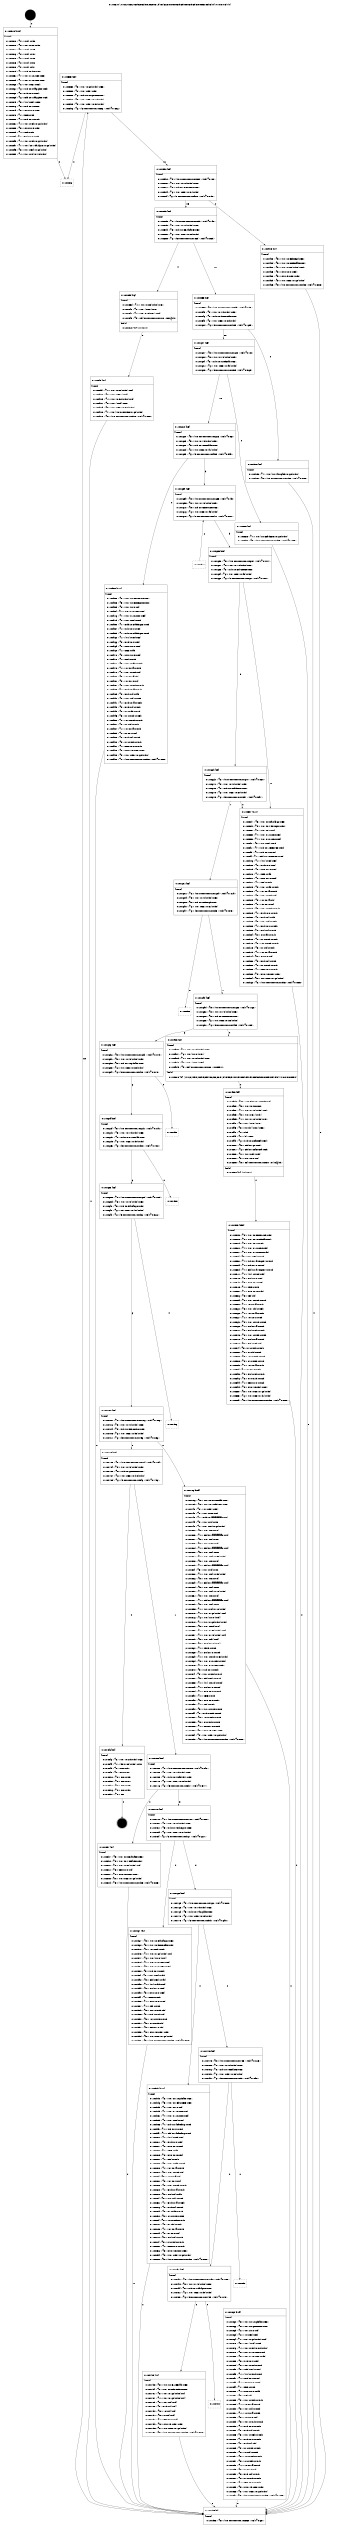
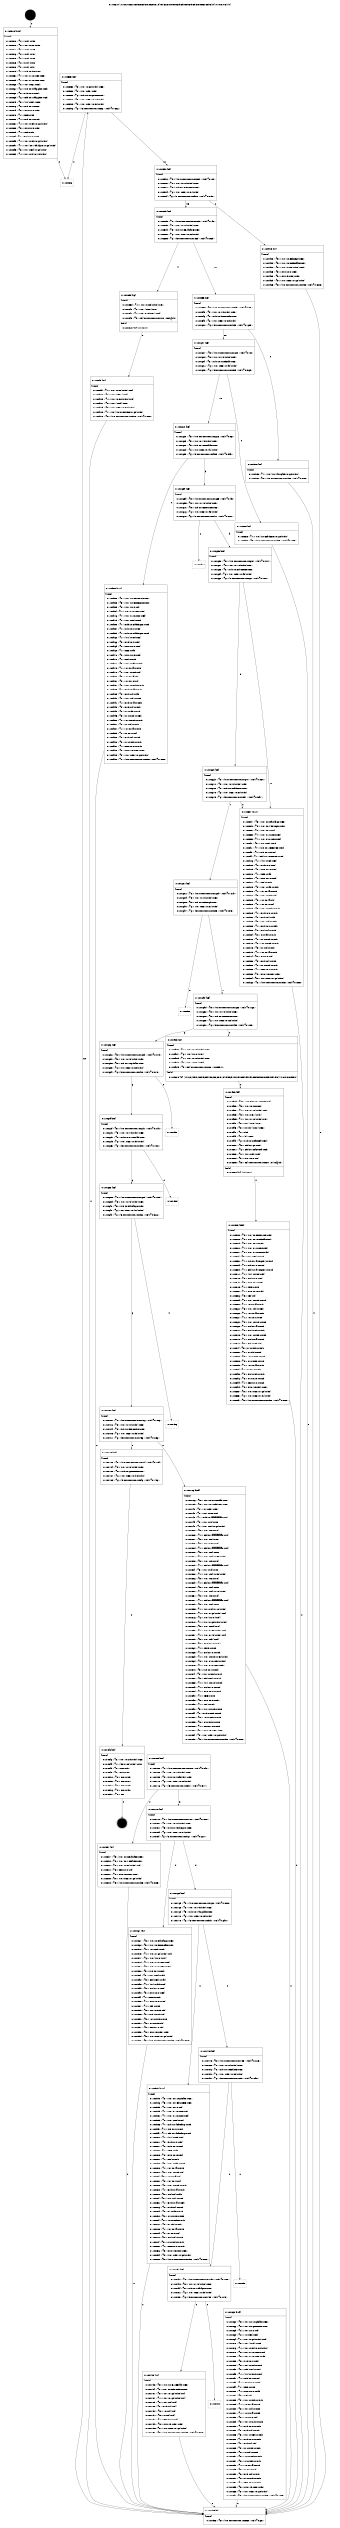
edge "0x401d44" -> "0x401639 [25]": reversed
edge "0x40171a [25]" -> "0x401733 [25]": removed, label "4"
